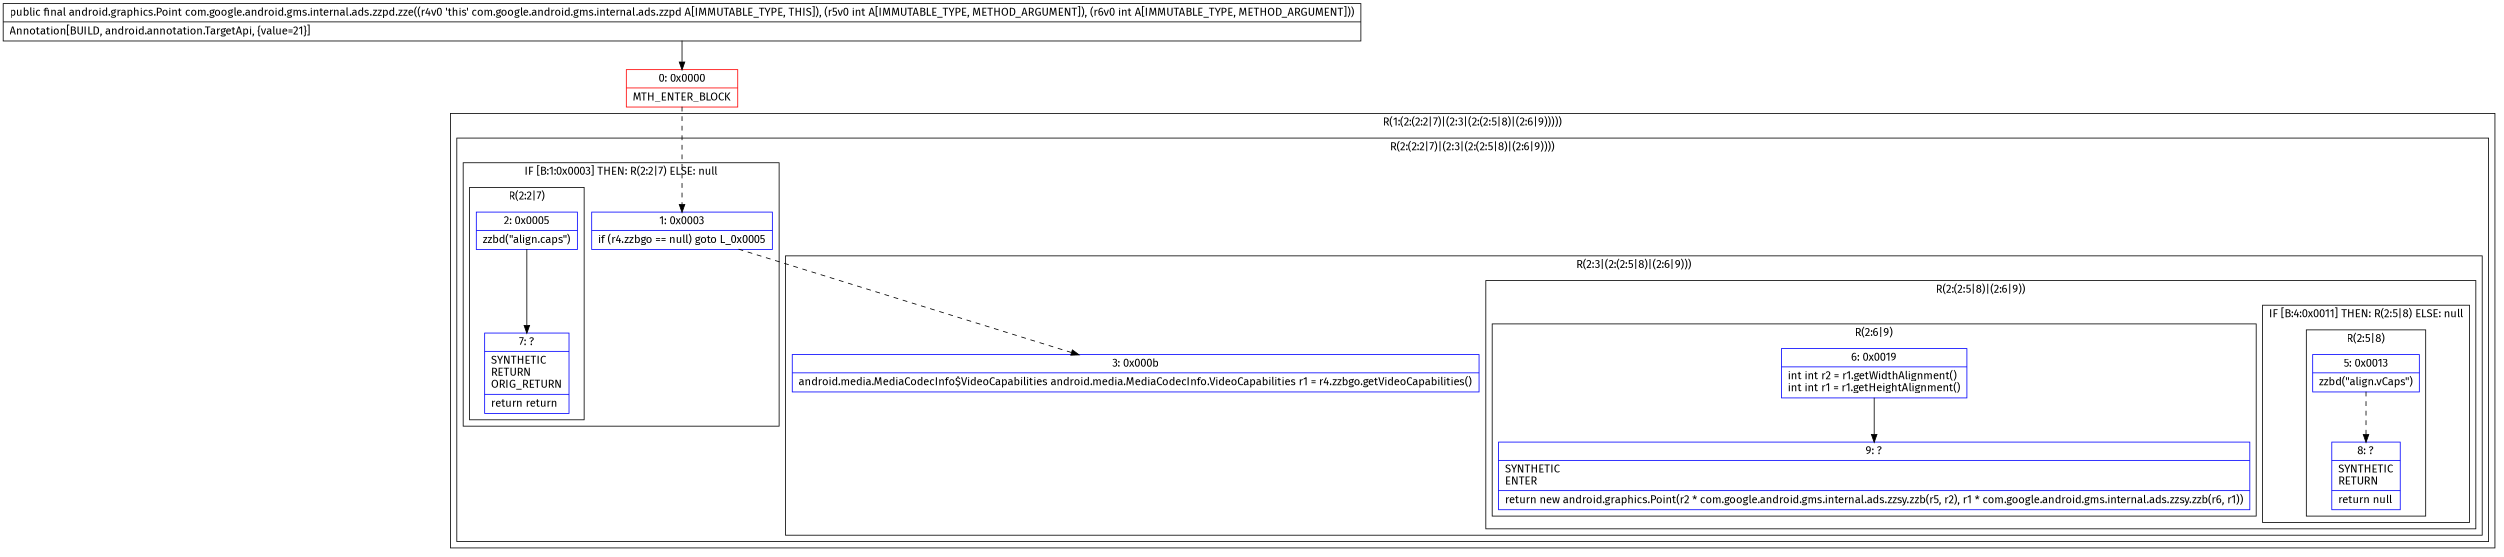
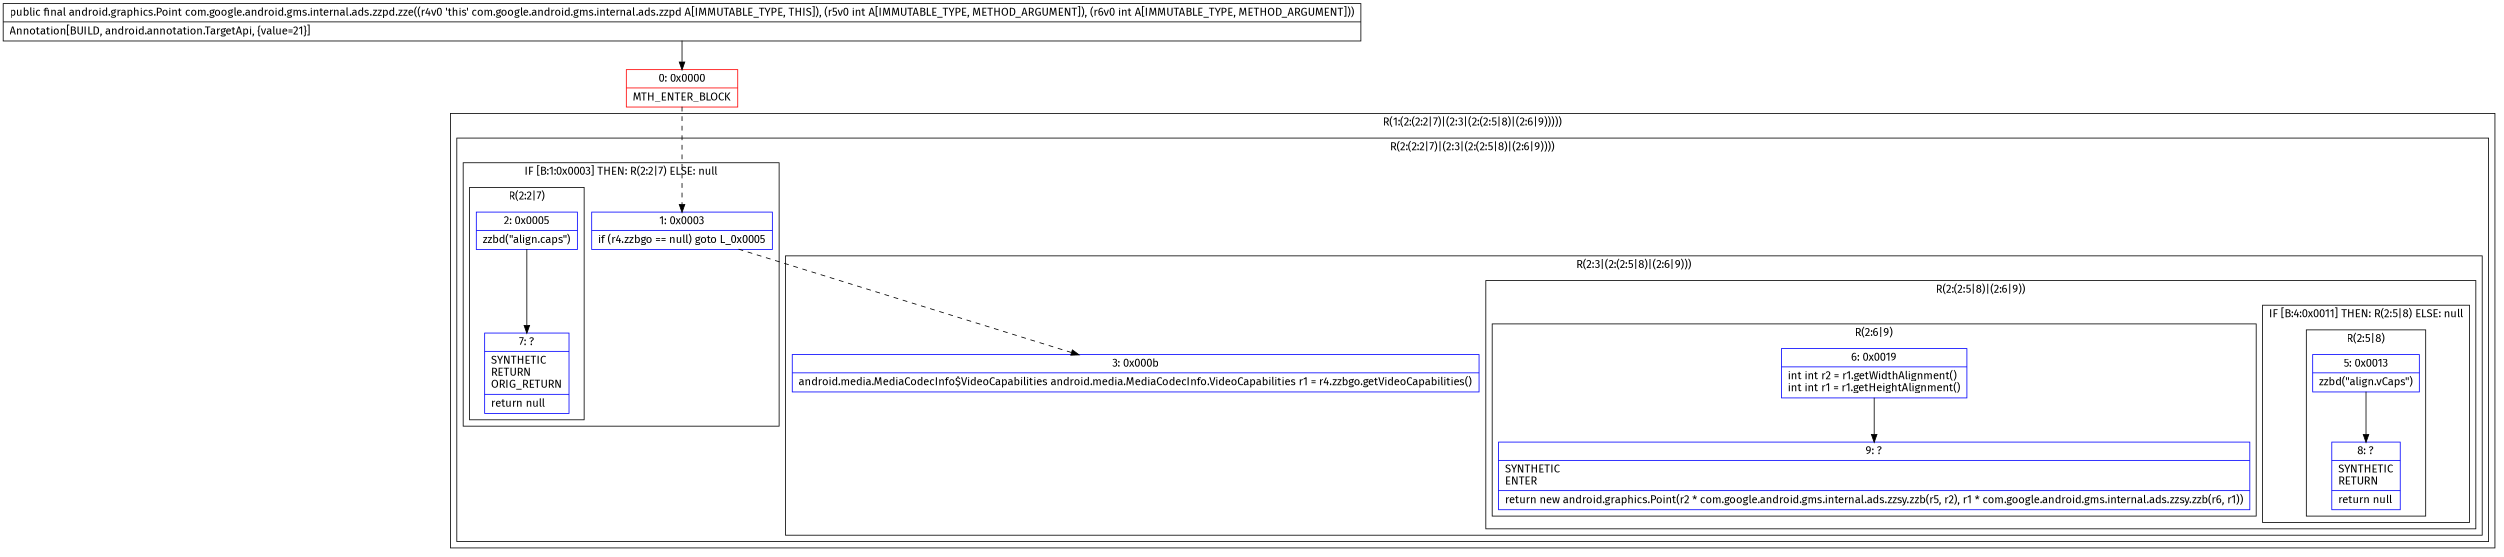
node "7: ?": text "return return" -> "return null"
edge "5: 0x0013" -> "8: ?": style dashed -> solid
